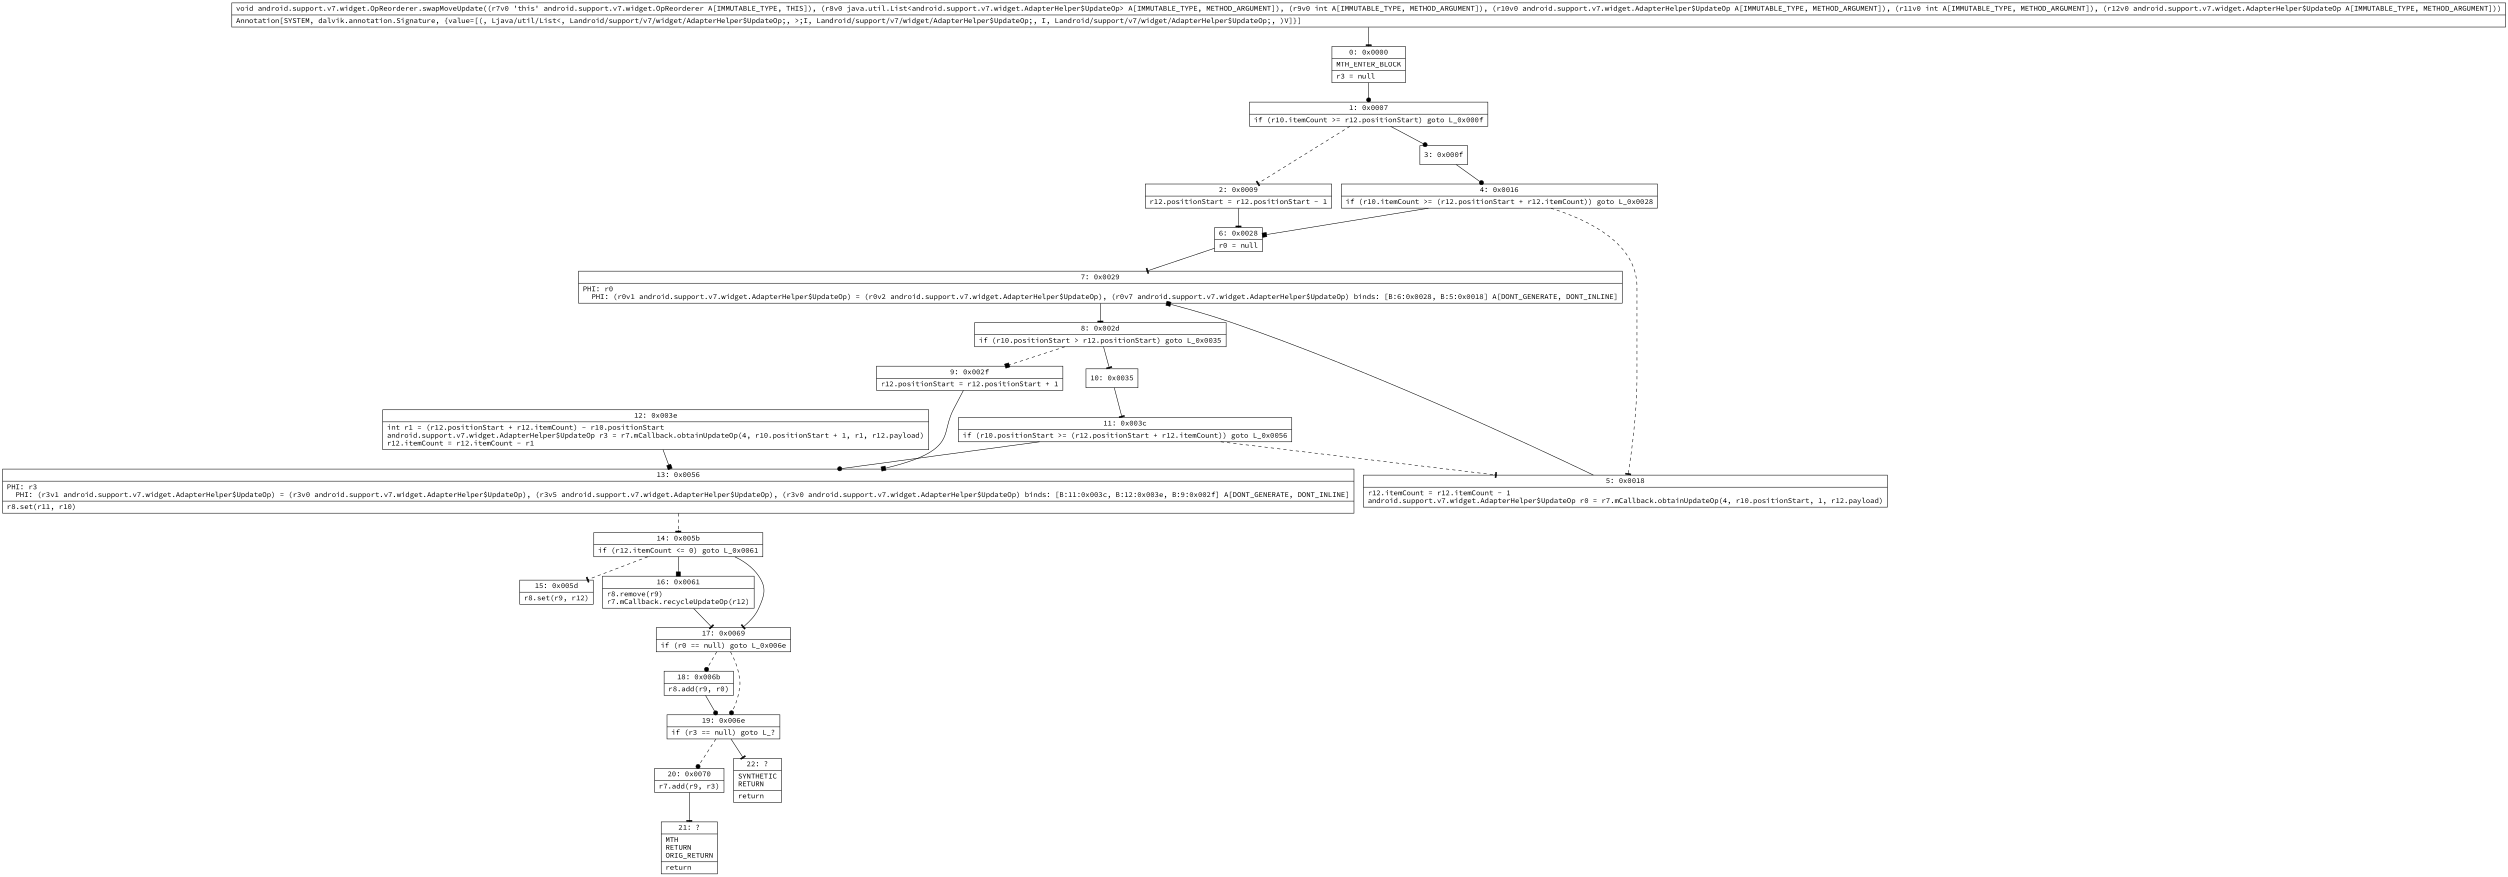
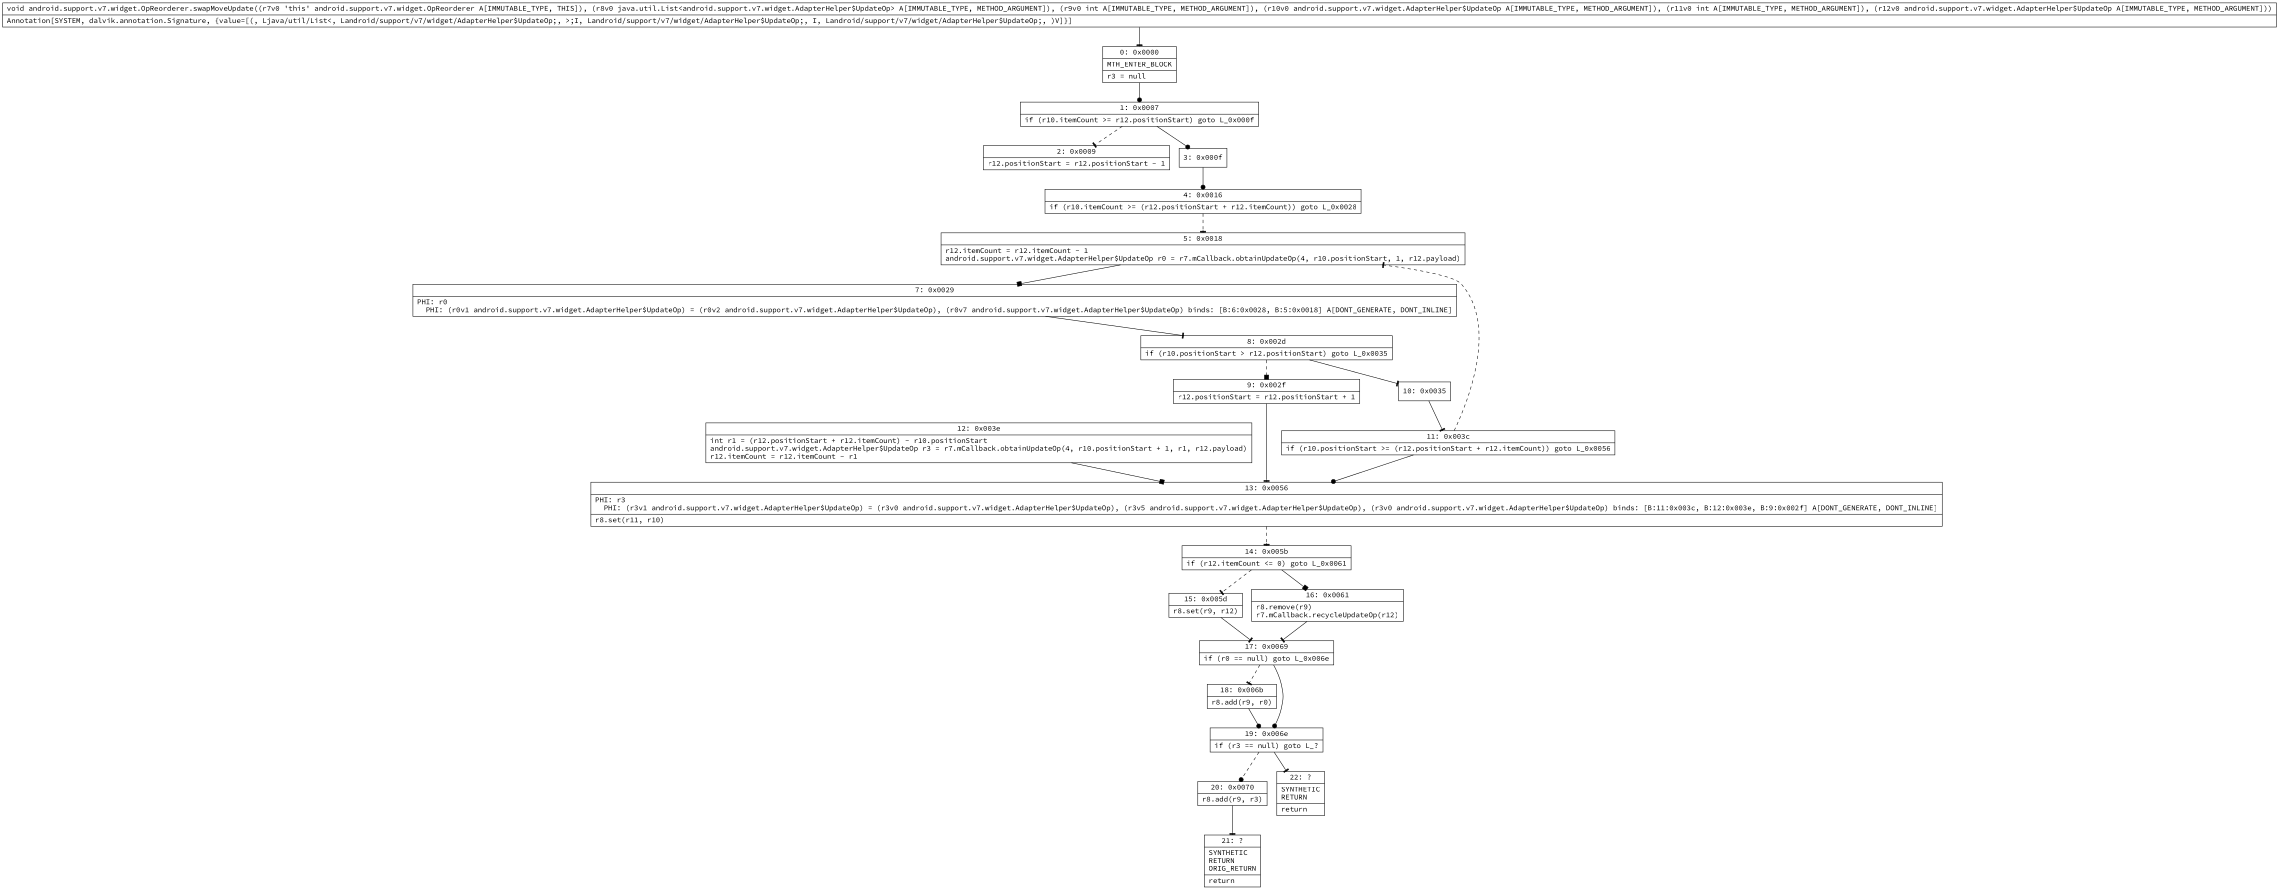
node "6: 0x0028": removed
edge "9: 0x002f" -> "13: 0x0056": arrowhead box -> tee
edge "14: 0x005b" -> "17: 0x0069": now "15: 0x005d" -> "17: 0x0069"
edge "17: 0x0069" -> "18: 0x006b": arrowhead dot -> tee
edge "17: 0x0069" -> "19: 0x006e": style dashed -> solid
node "20: 0x0070": text "r7.add(r9, r3)" -> "r8.add(r9, r3)"
node "21: ?": text "MTH" -> "SYNTHETIC"
